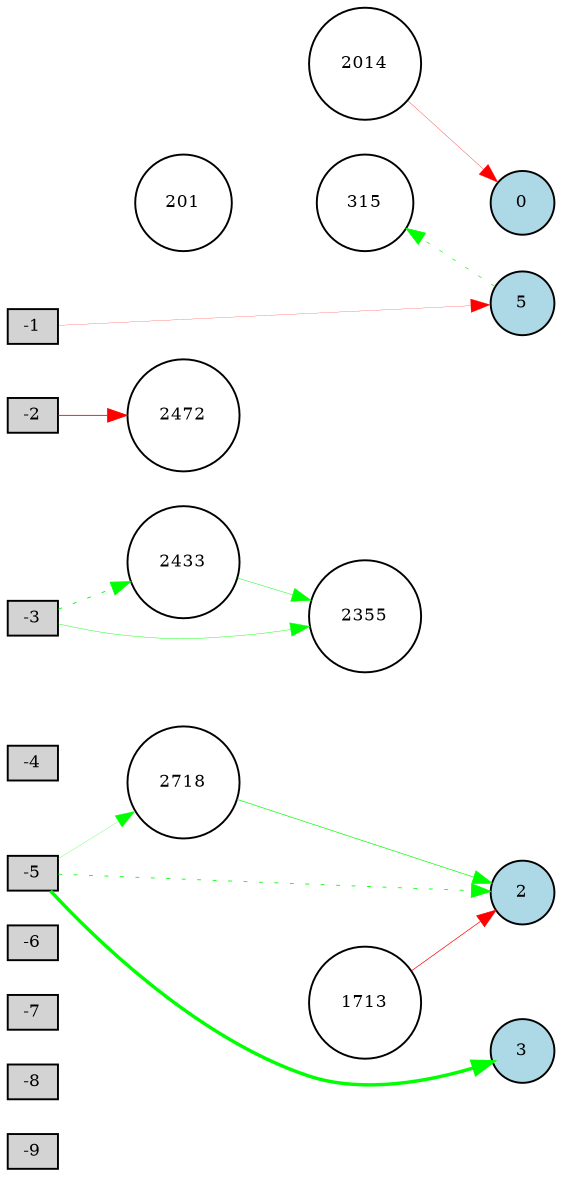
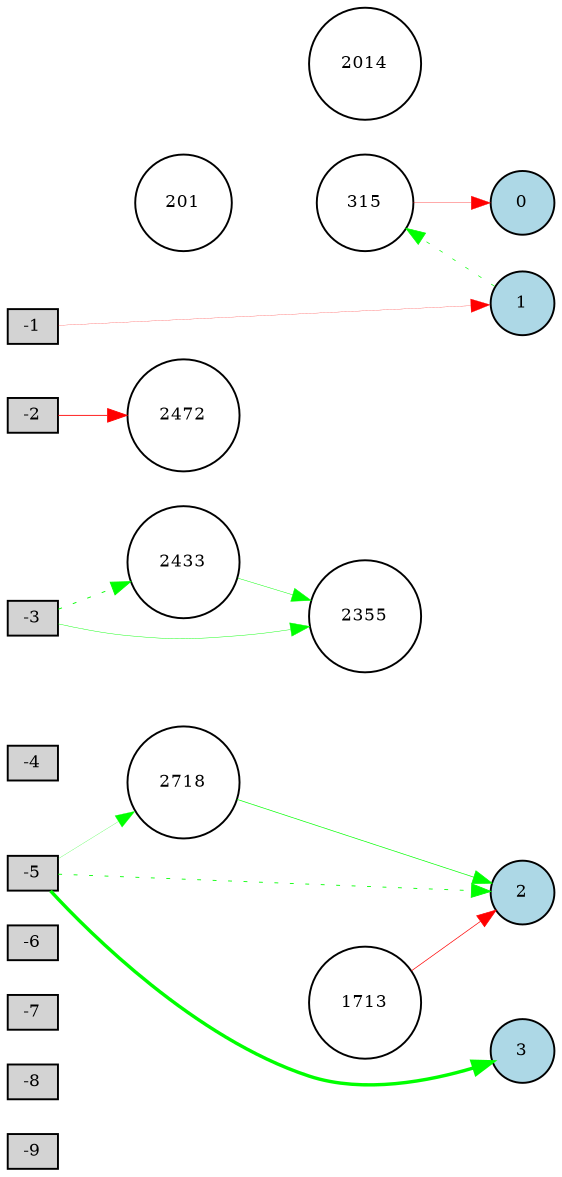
edge "2014" -> "0": now "315" -> "0"
node "5": label "5" -> "1"
